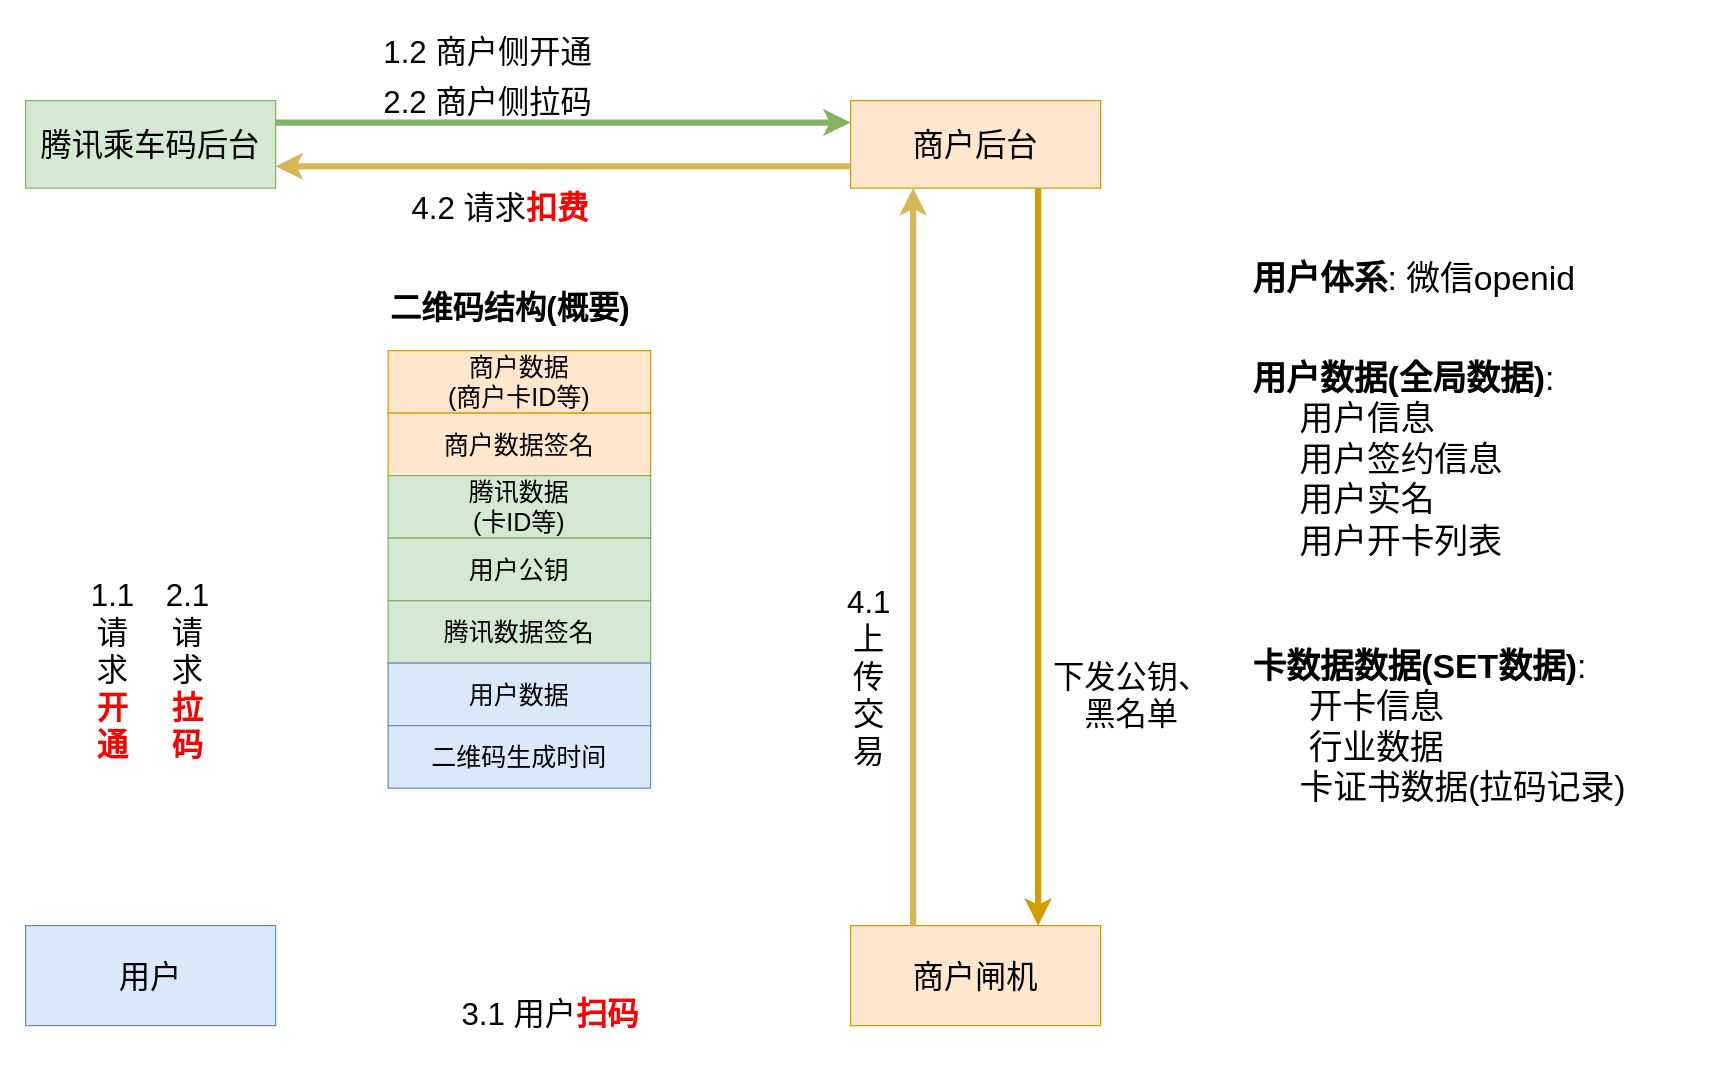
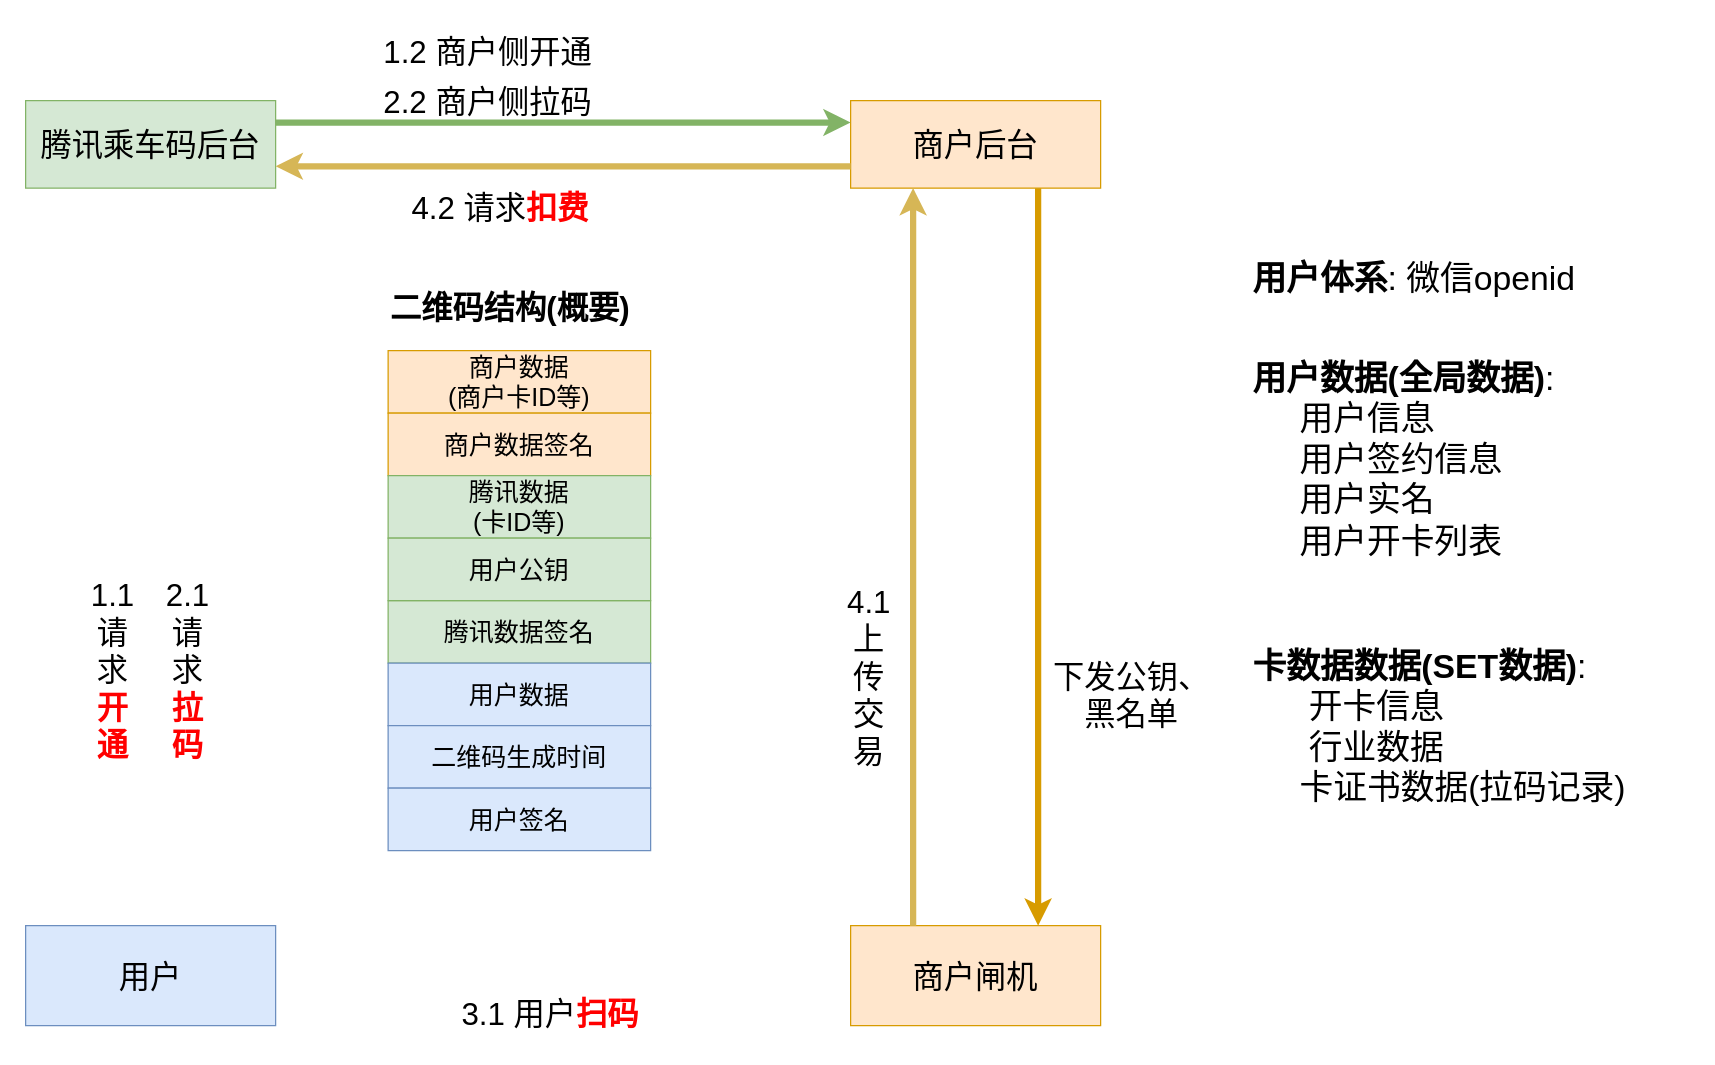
node "用户签名": added
